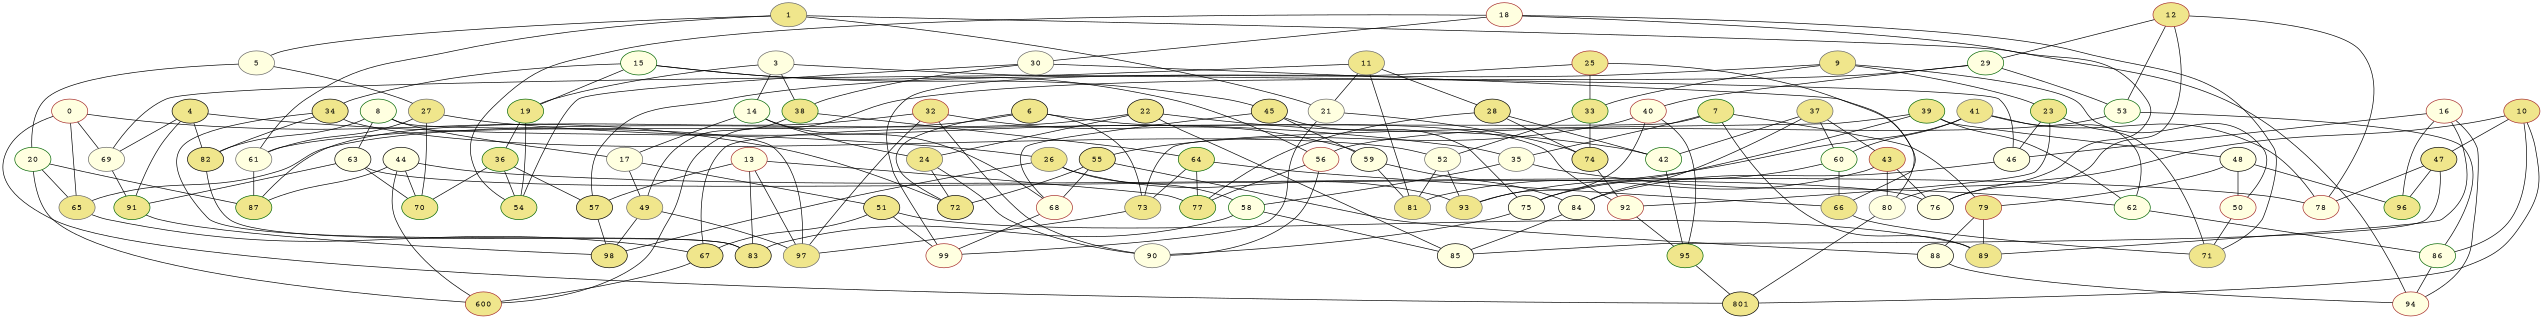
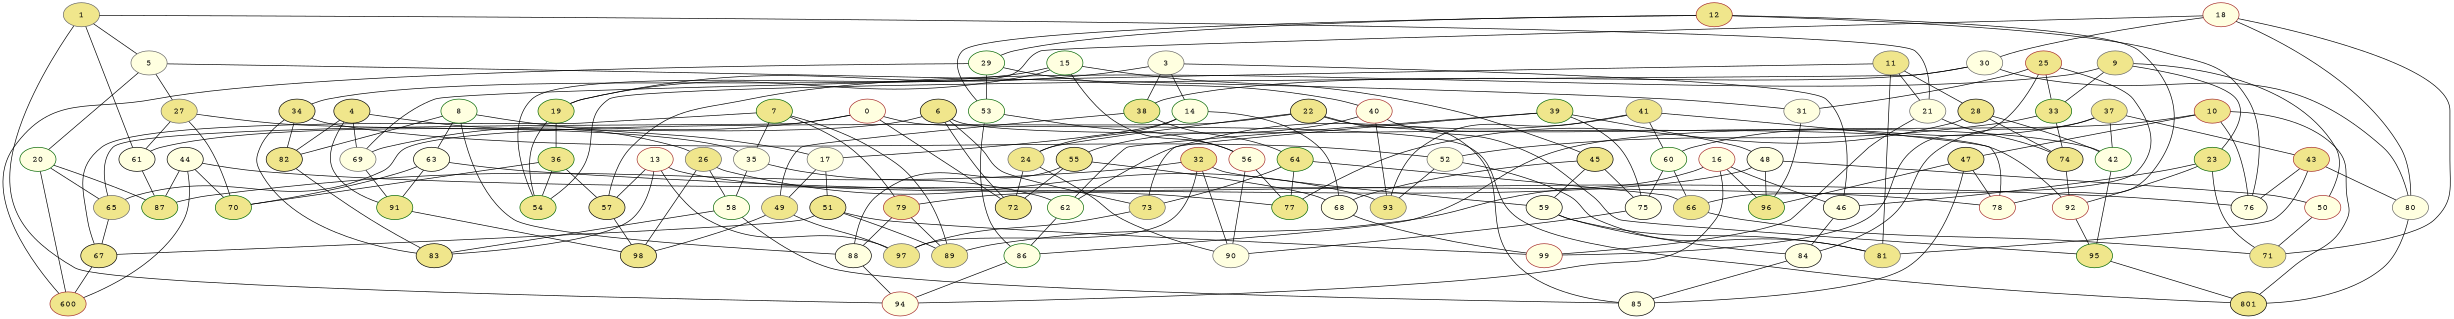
node "31": added
edge "8" -- "97": now "8" -- "88"
node "61": color gray40 -> black
node "68": color brown -> black
